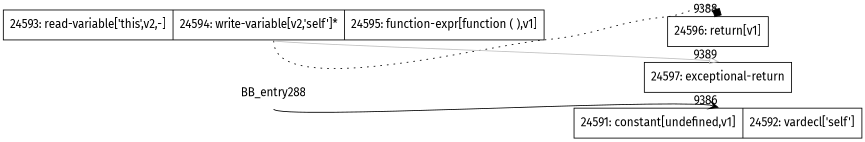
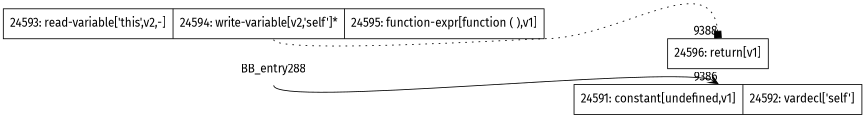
node "24597: exceptional-return": removed
